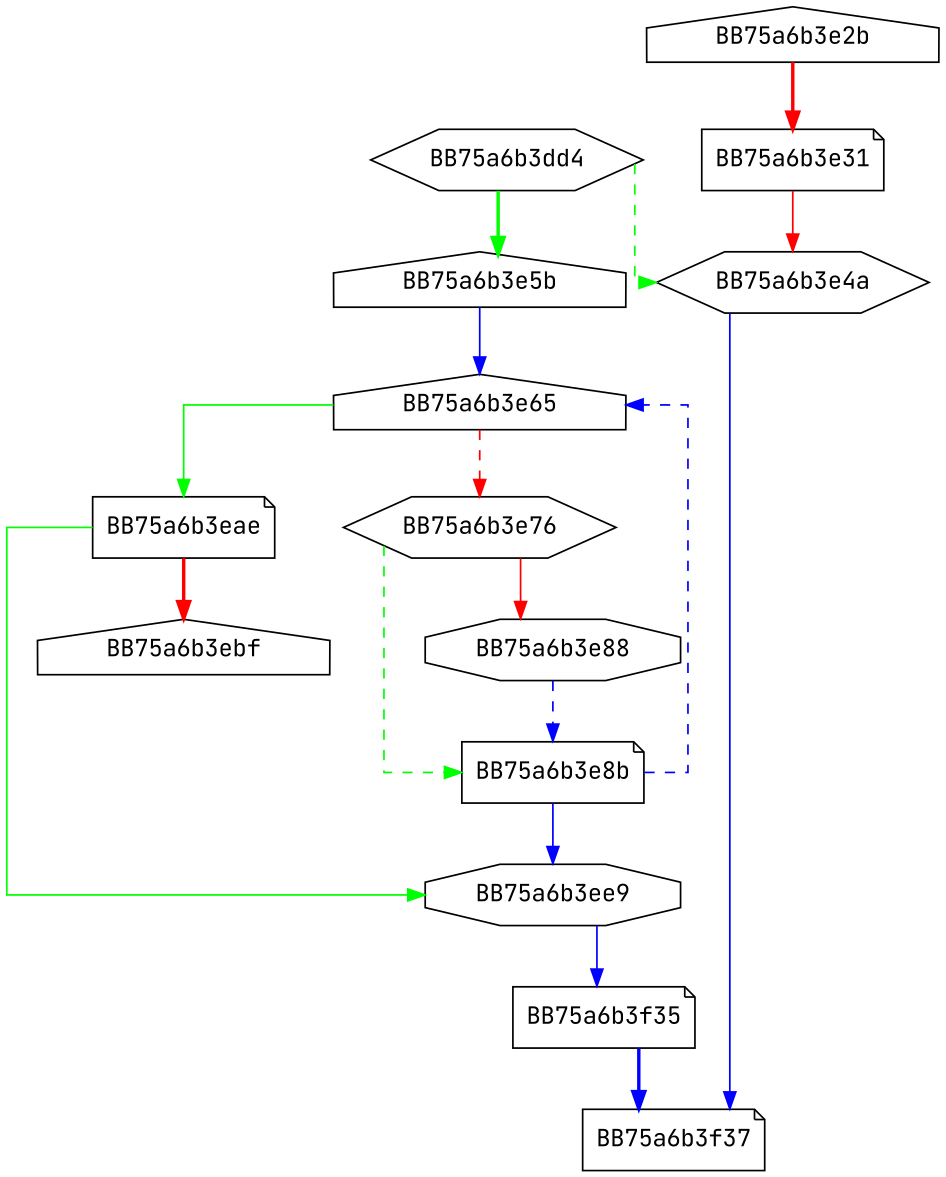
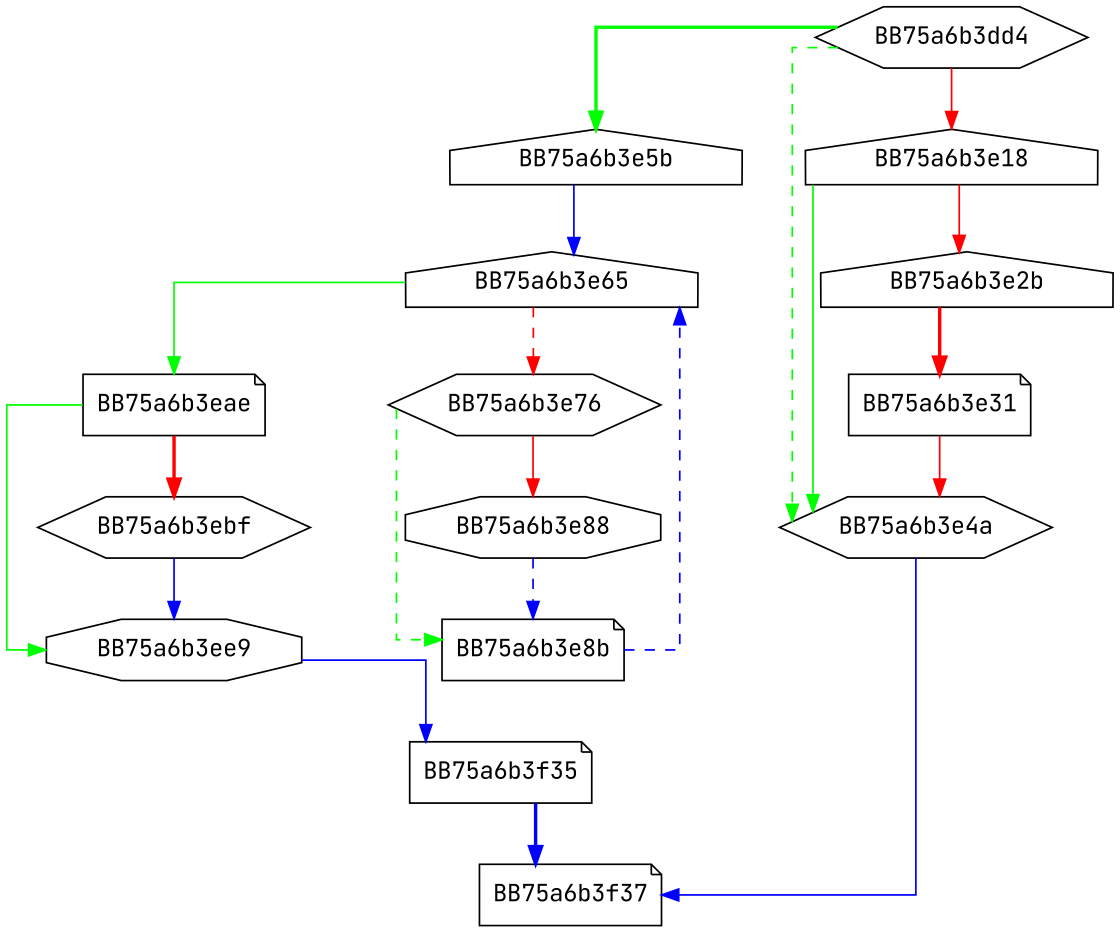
node "BB75a6b3e18": added
node "BB75a6b3ebf": shape house -> hexagon
edge "BB75a6b3e8b" -> "BB75a6b3ee9": now "BB75a6b3ebf" -> "BB75a6b3ee9"
